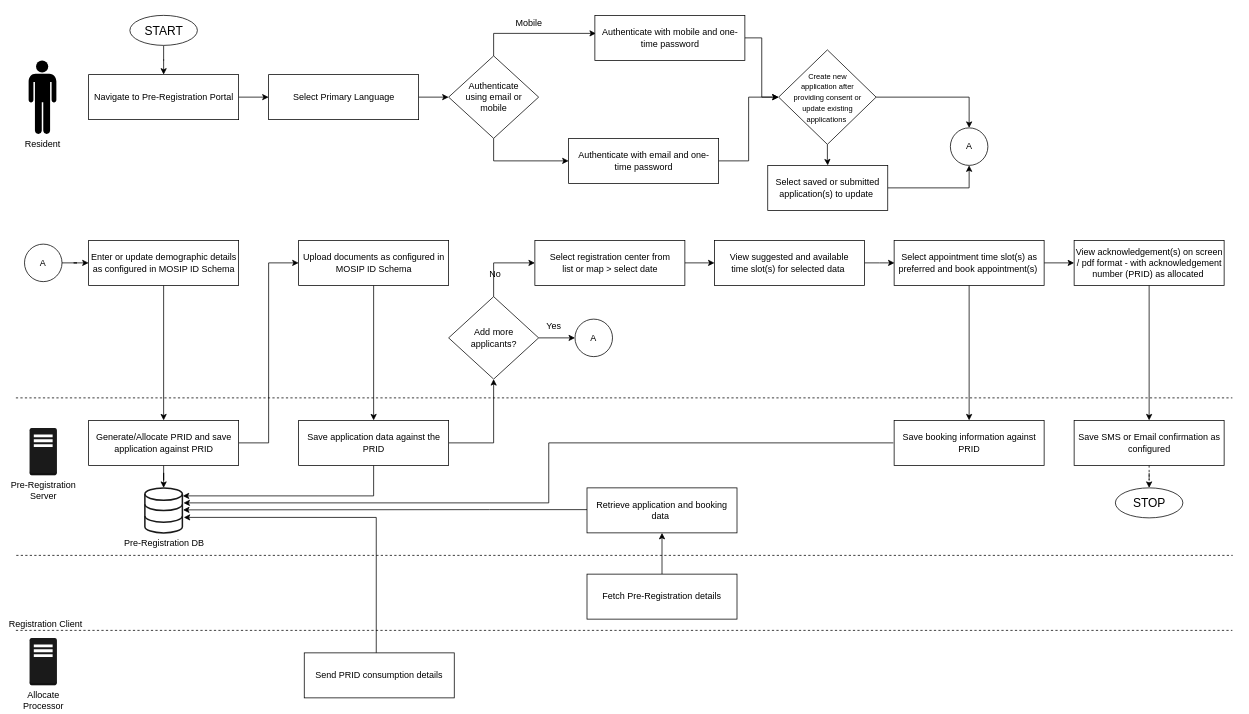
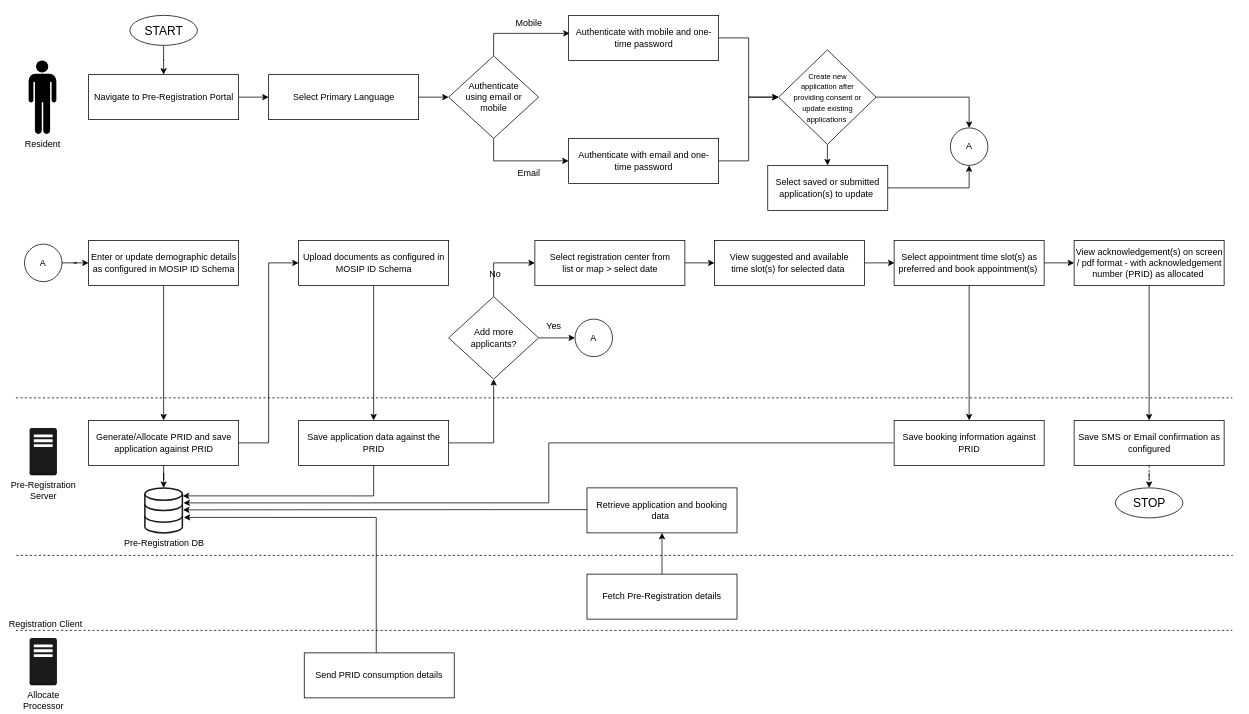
node "Authenticate with mobile and one-time password": moved (670, 38) -> (644, 38)
node "Email": added
